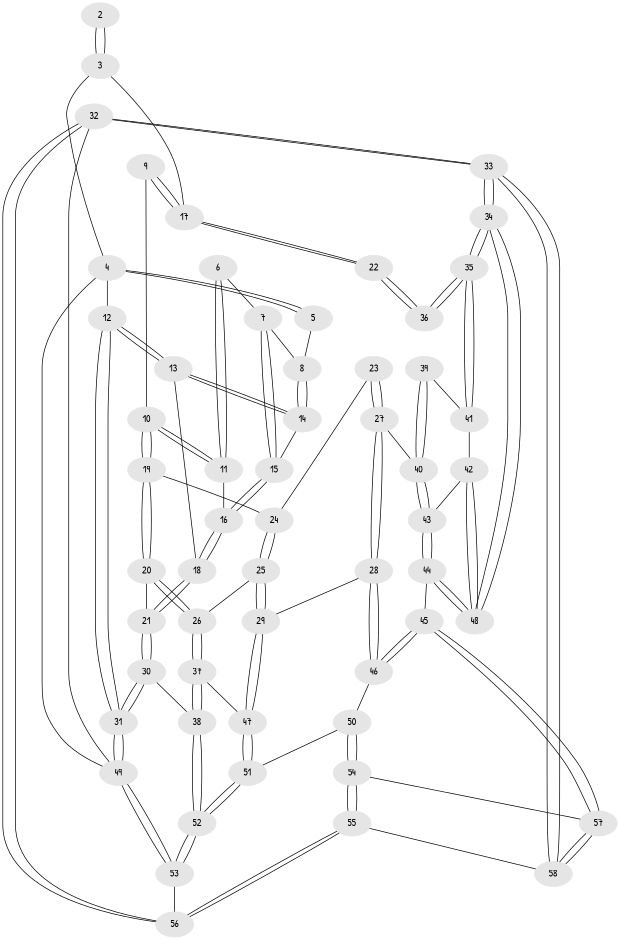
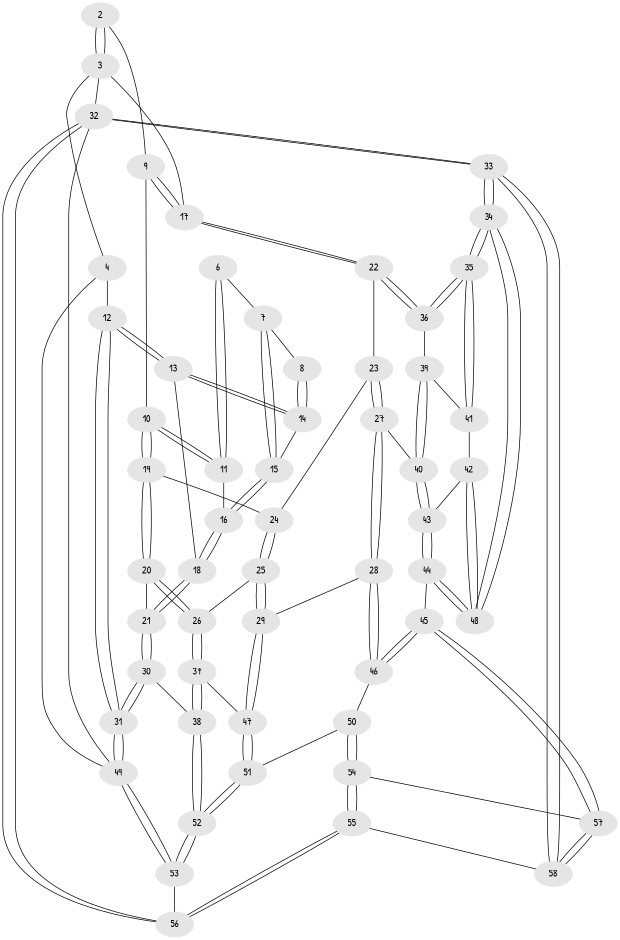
edge "2" -- "9": added
edge "3" -- "32": added
node "5": removed
edge "22" -- "23": added
edge "36" -- "39": added
